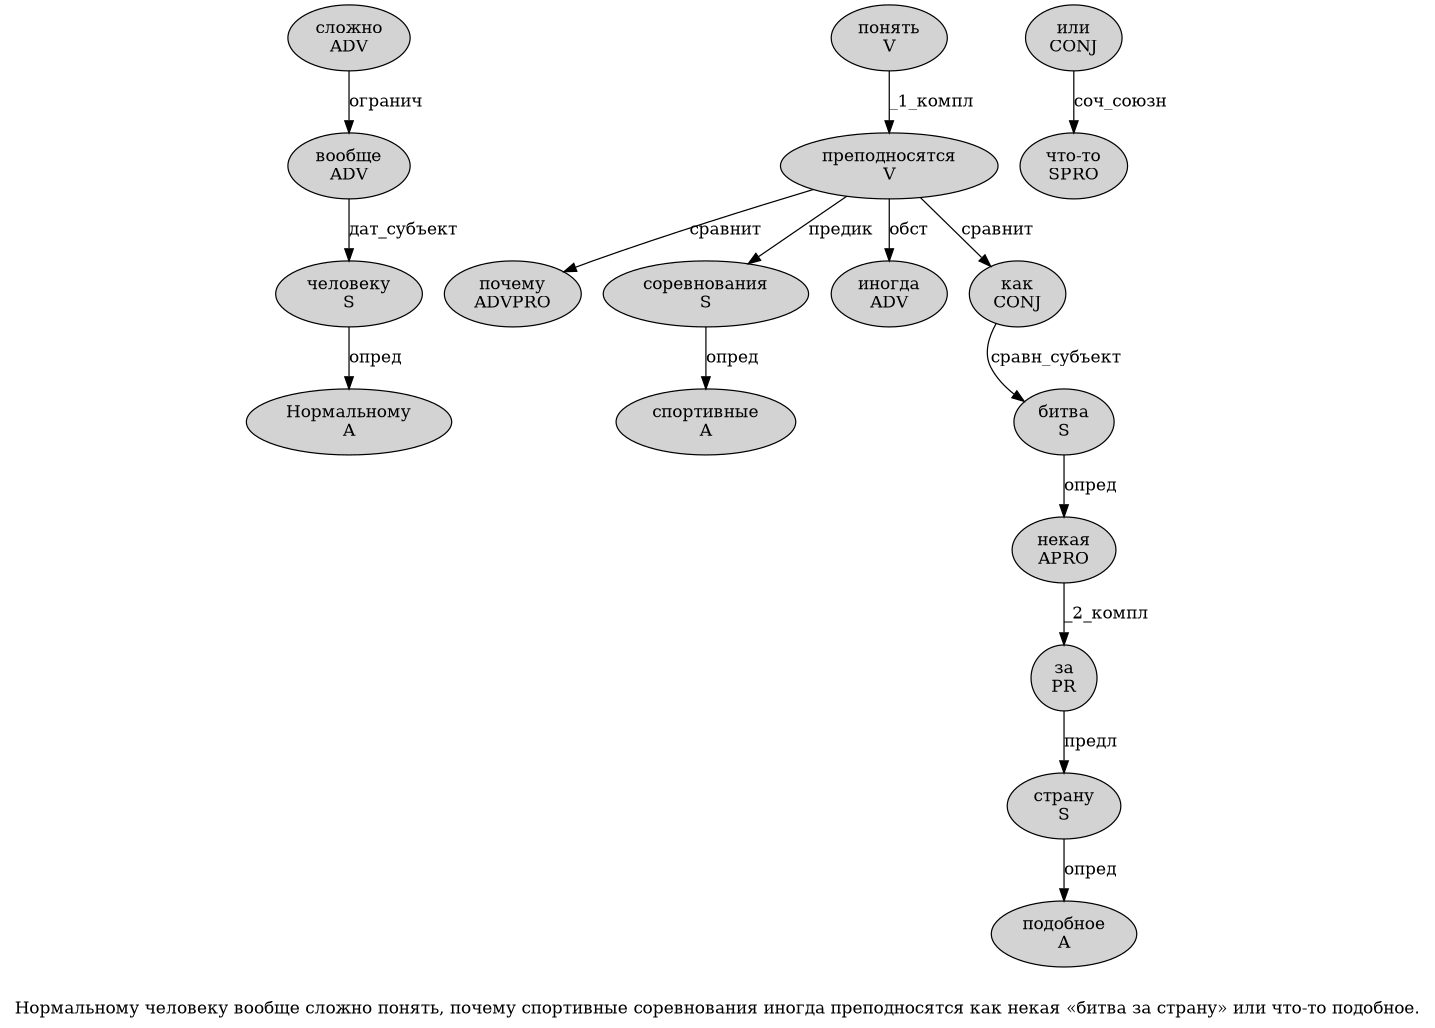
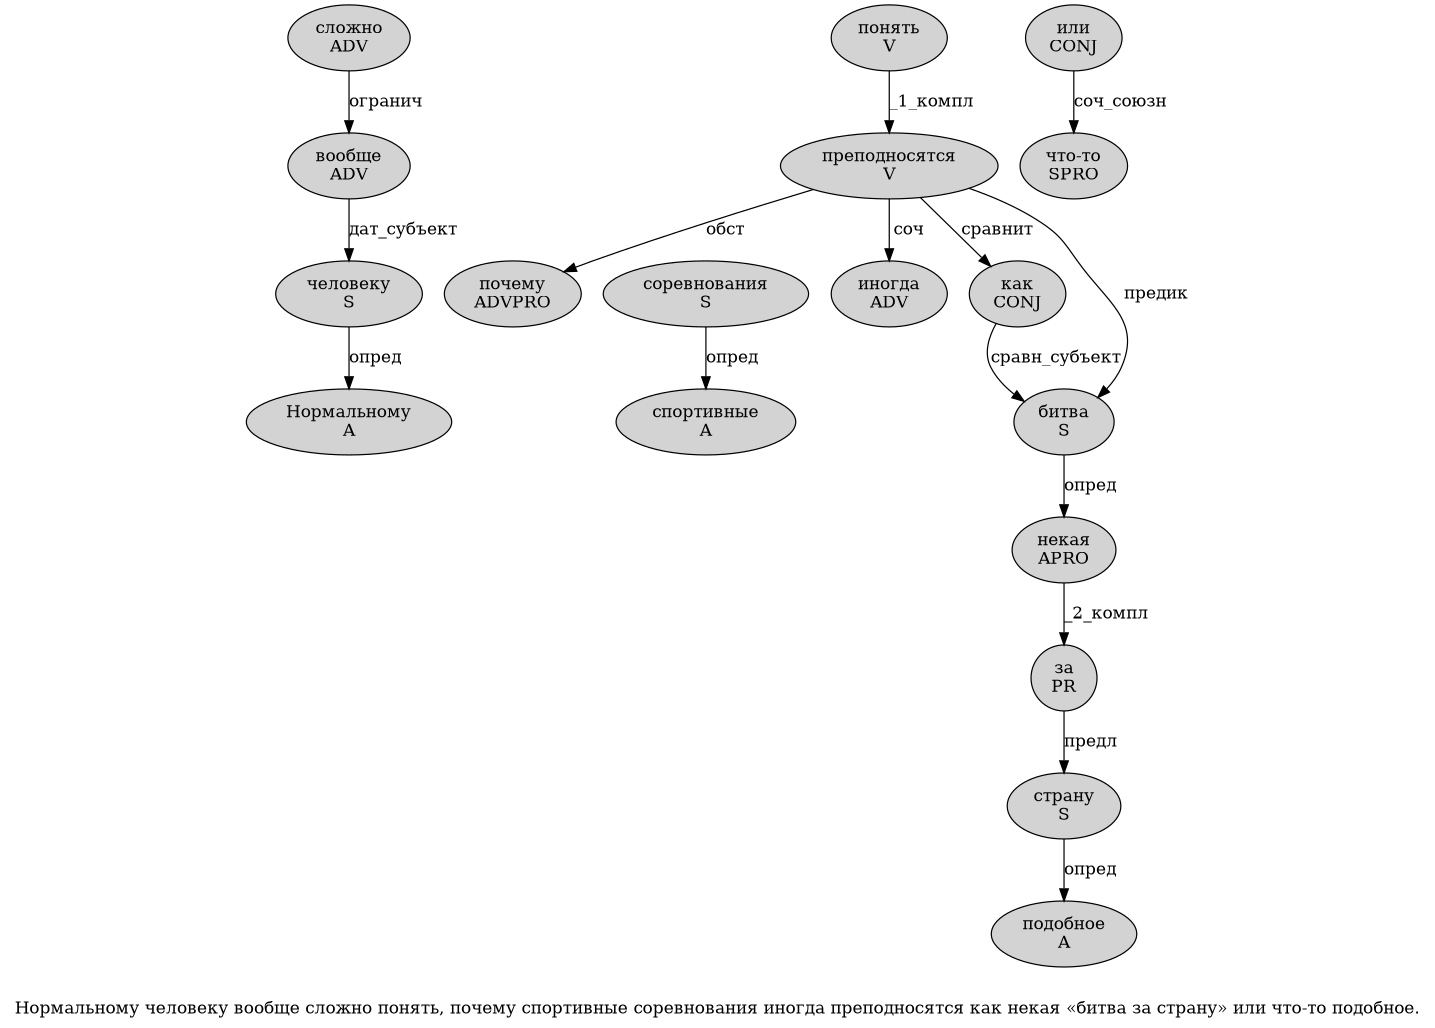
edge "преподносятся V" -> "соревнования S": now "преподносятся V" -> "битва S"
edge "преподносятся V" -> "почему ADVPRO": label "сравнит" -> "обст"
edge "преподносятся V" -> "иногда ADV": label "обст" -> "соч"
